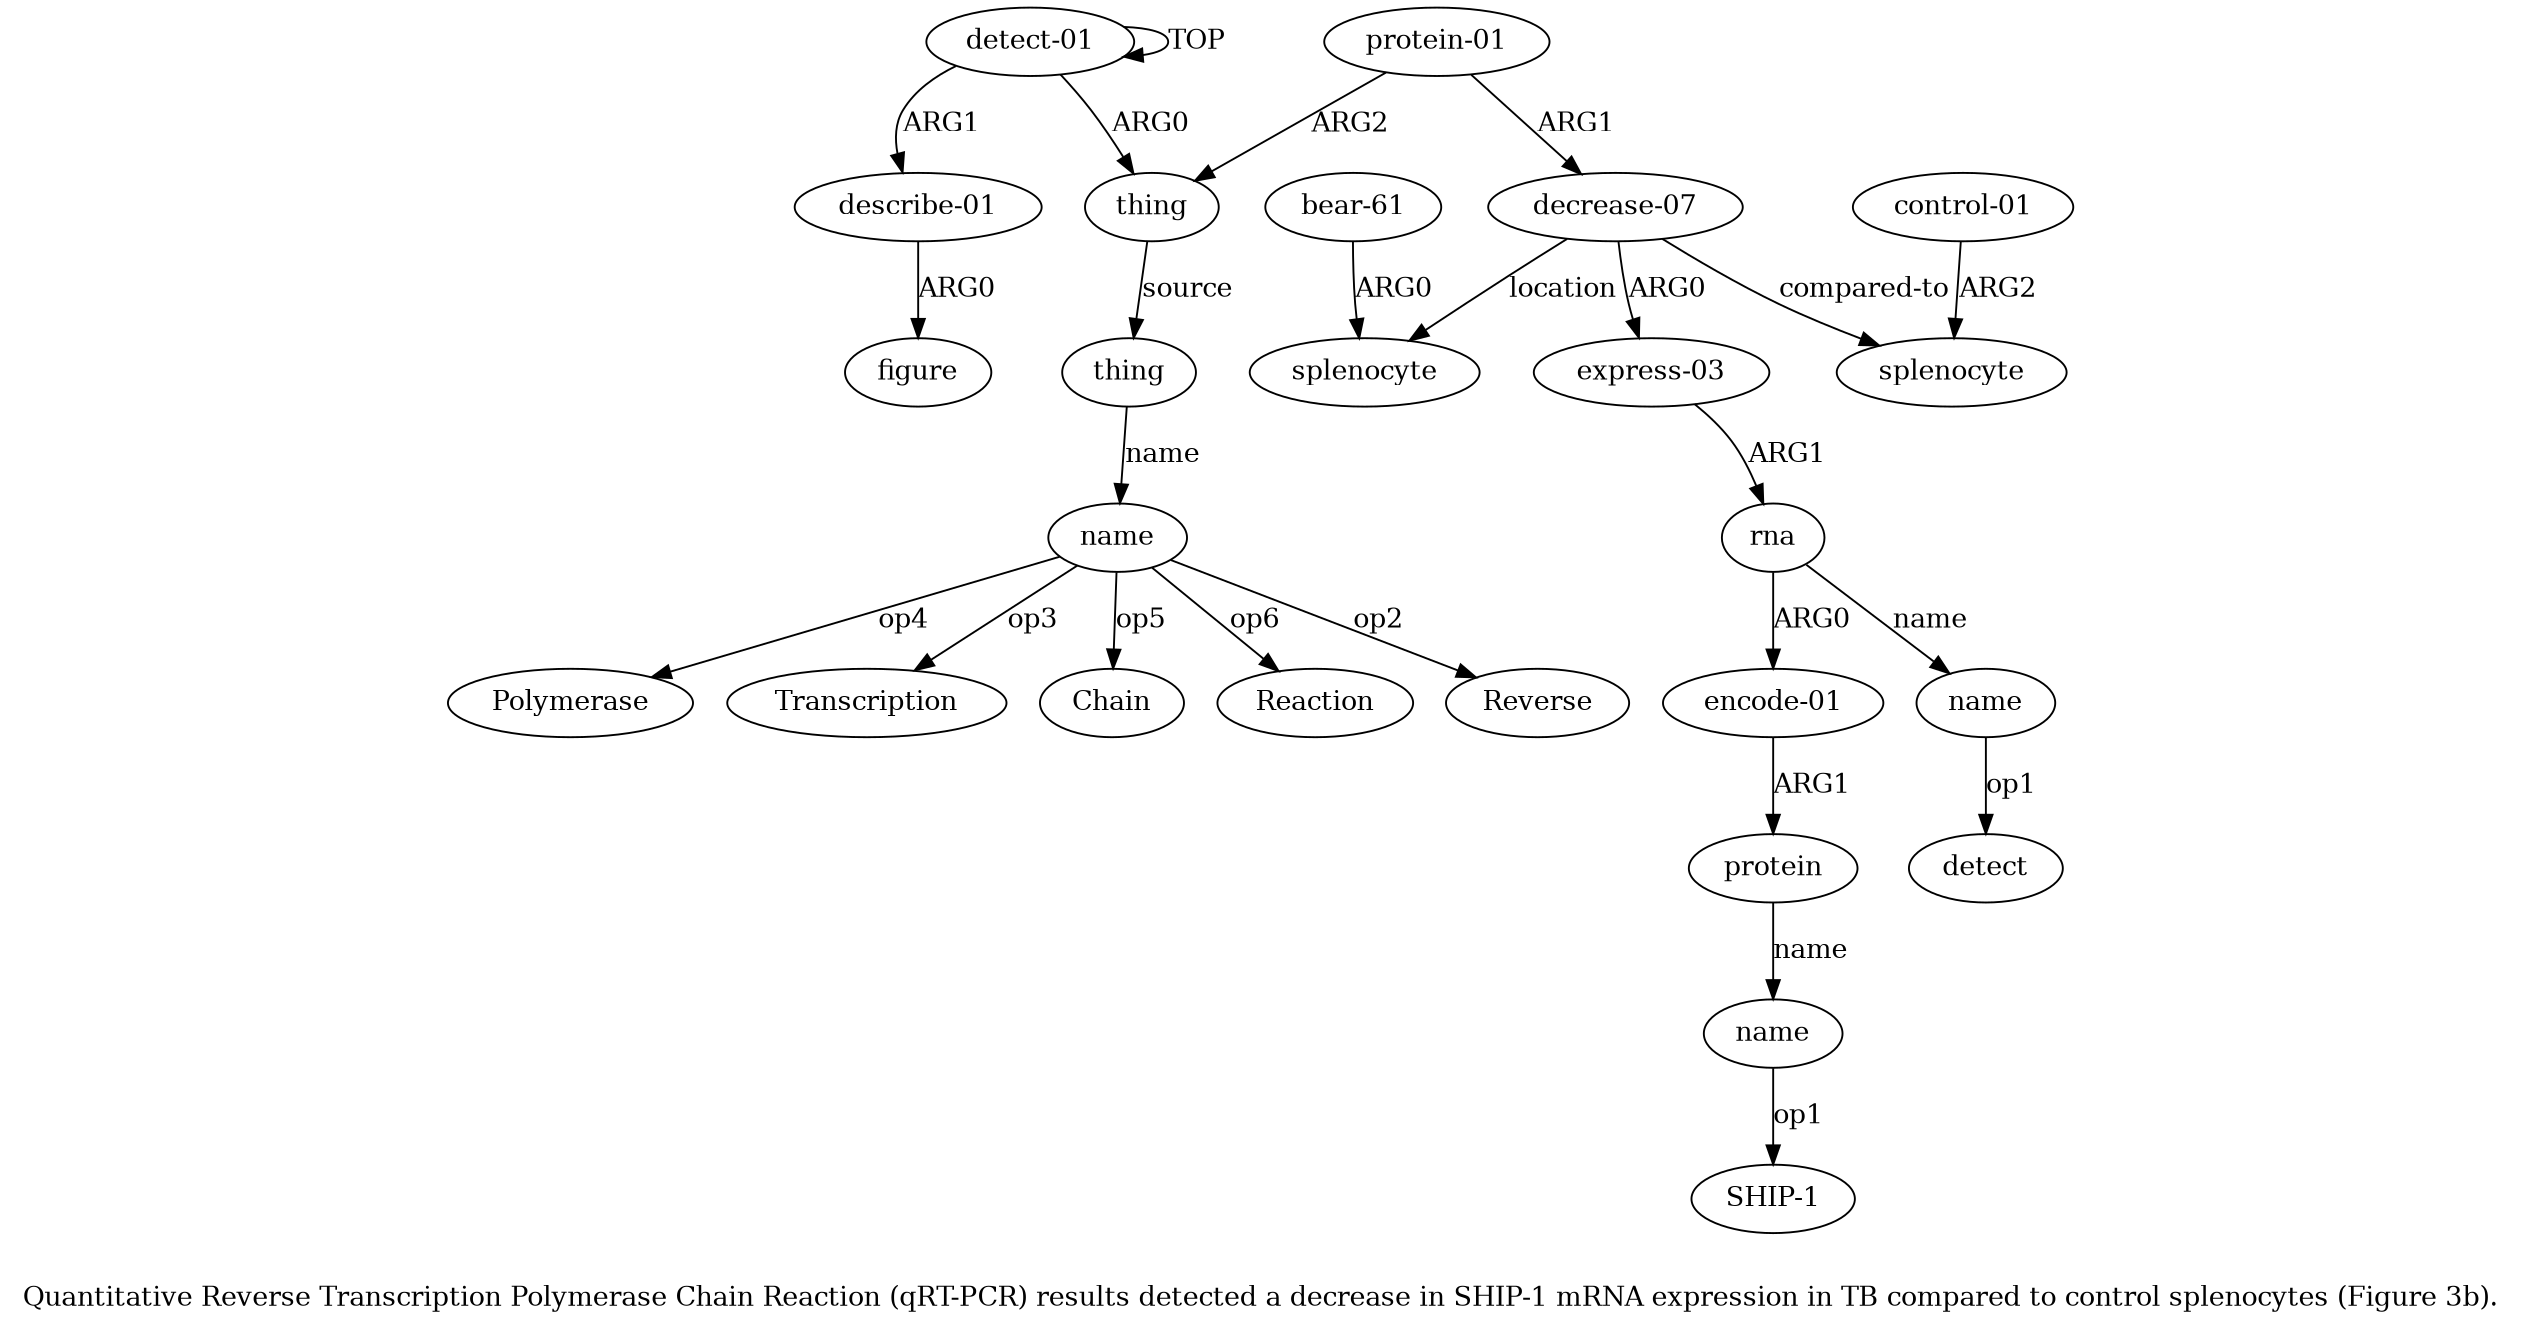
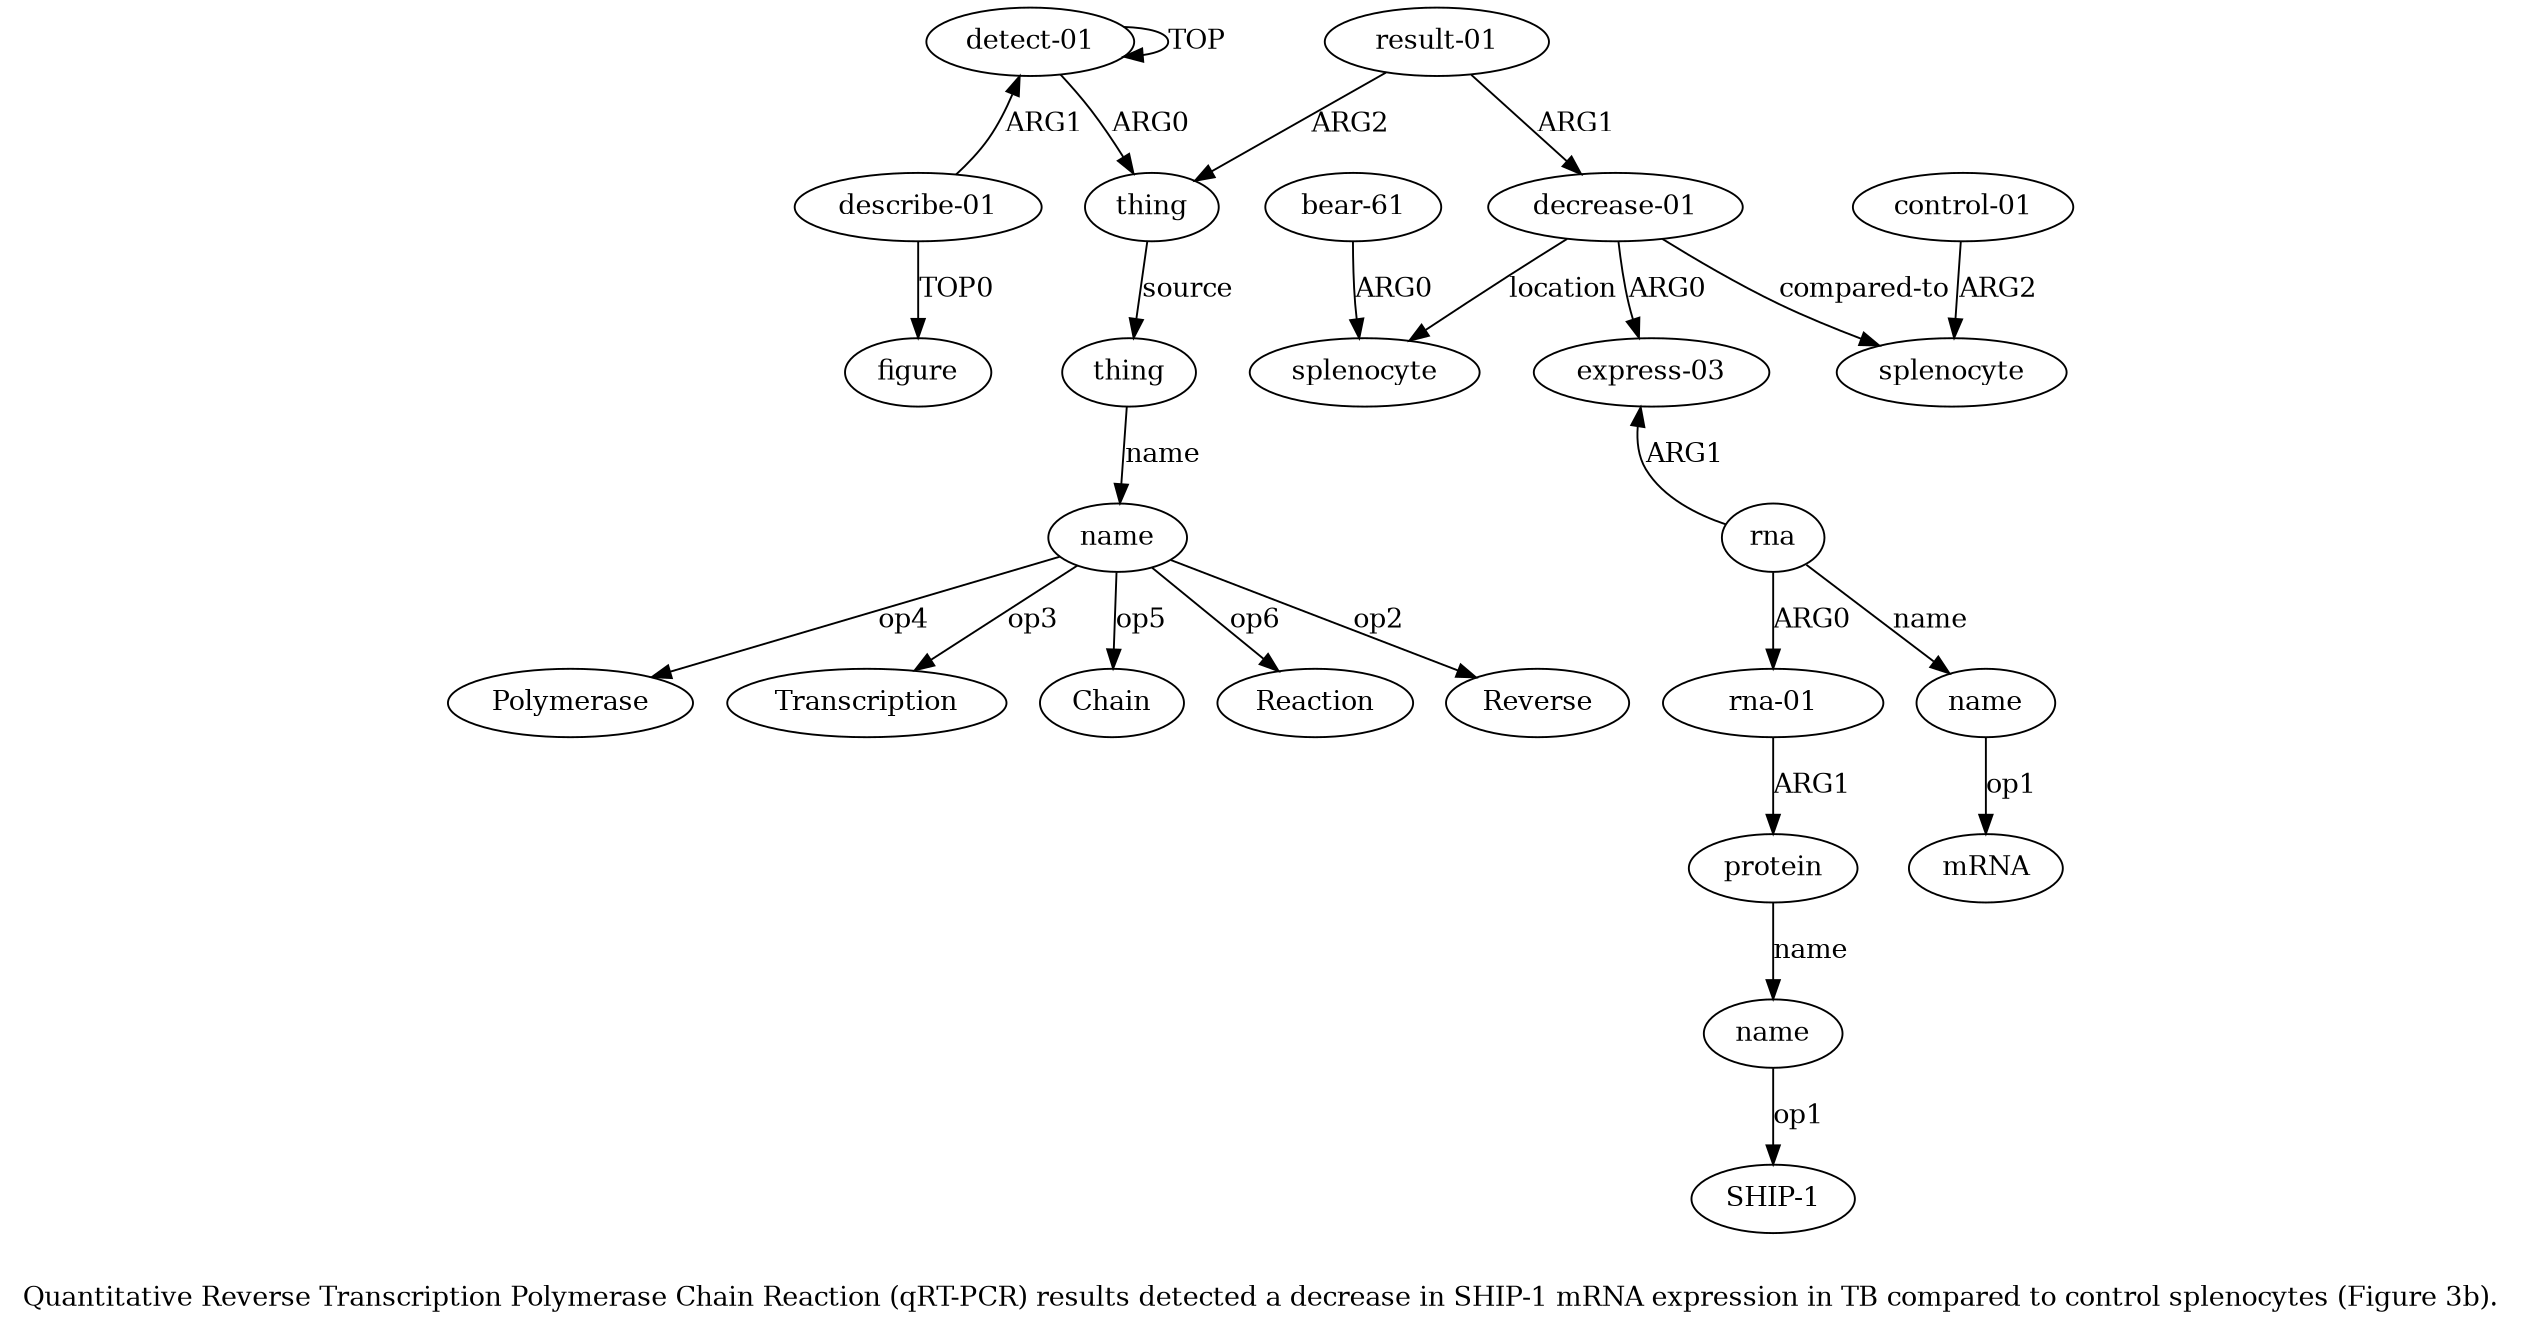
node "protein-01": label "protein-01" -> "result-01"
edge "detect-01" -> "describe-01": reversed
node "decrease-07": label "decrease-07" -> "decrease-01"
edge "describe-01" -> "figure": label "ARG0" -> "TOP0"
edge "express-03" -> "rna": reversed
node "encode-01": label "encode-01" -> "rna-01"
node "detect": label "detect" -> "mRNA"
